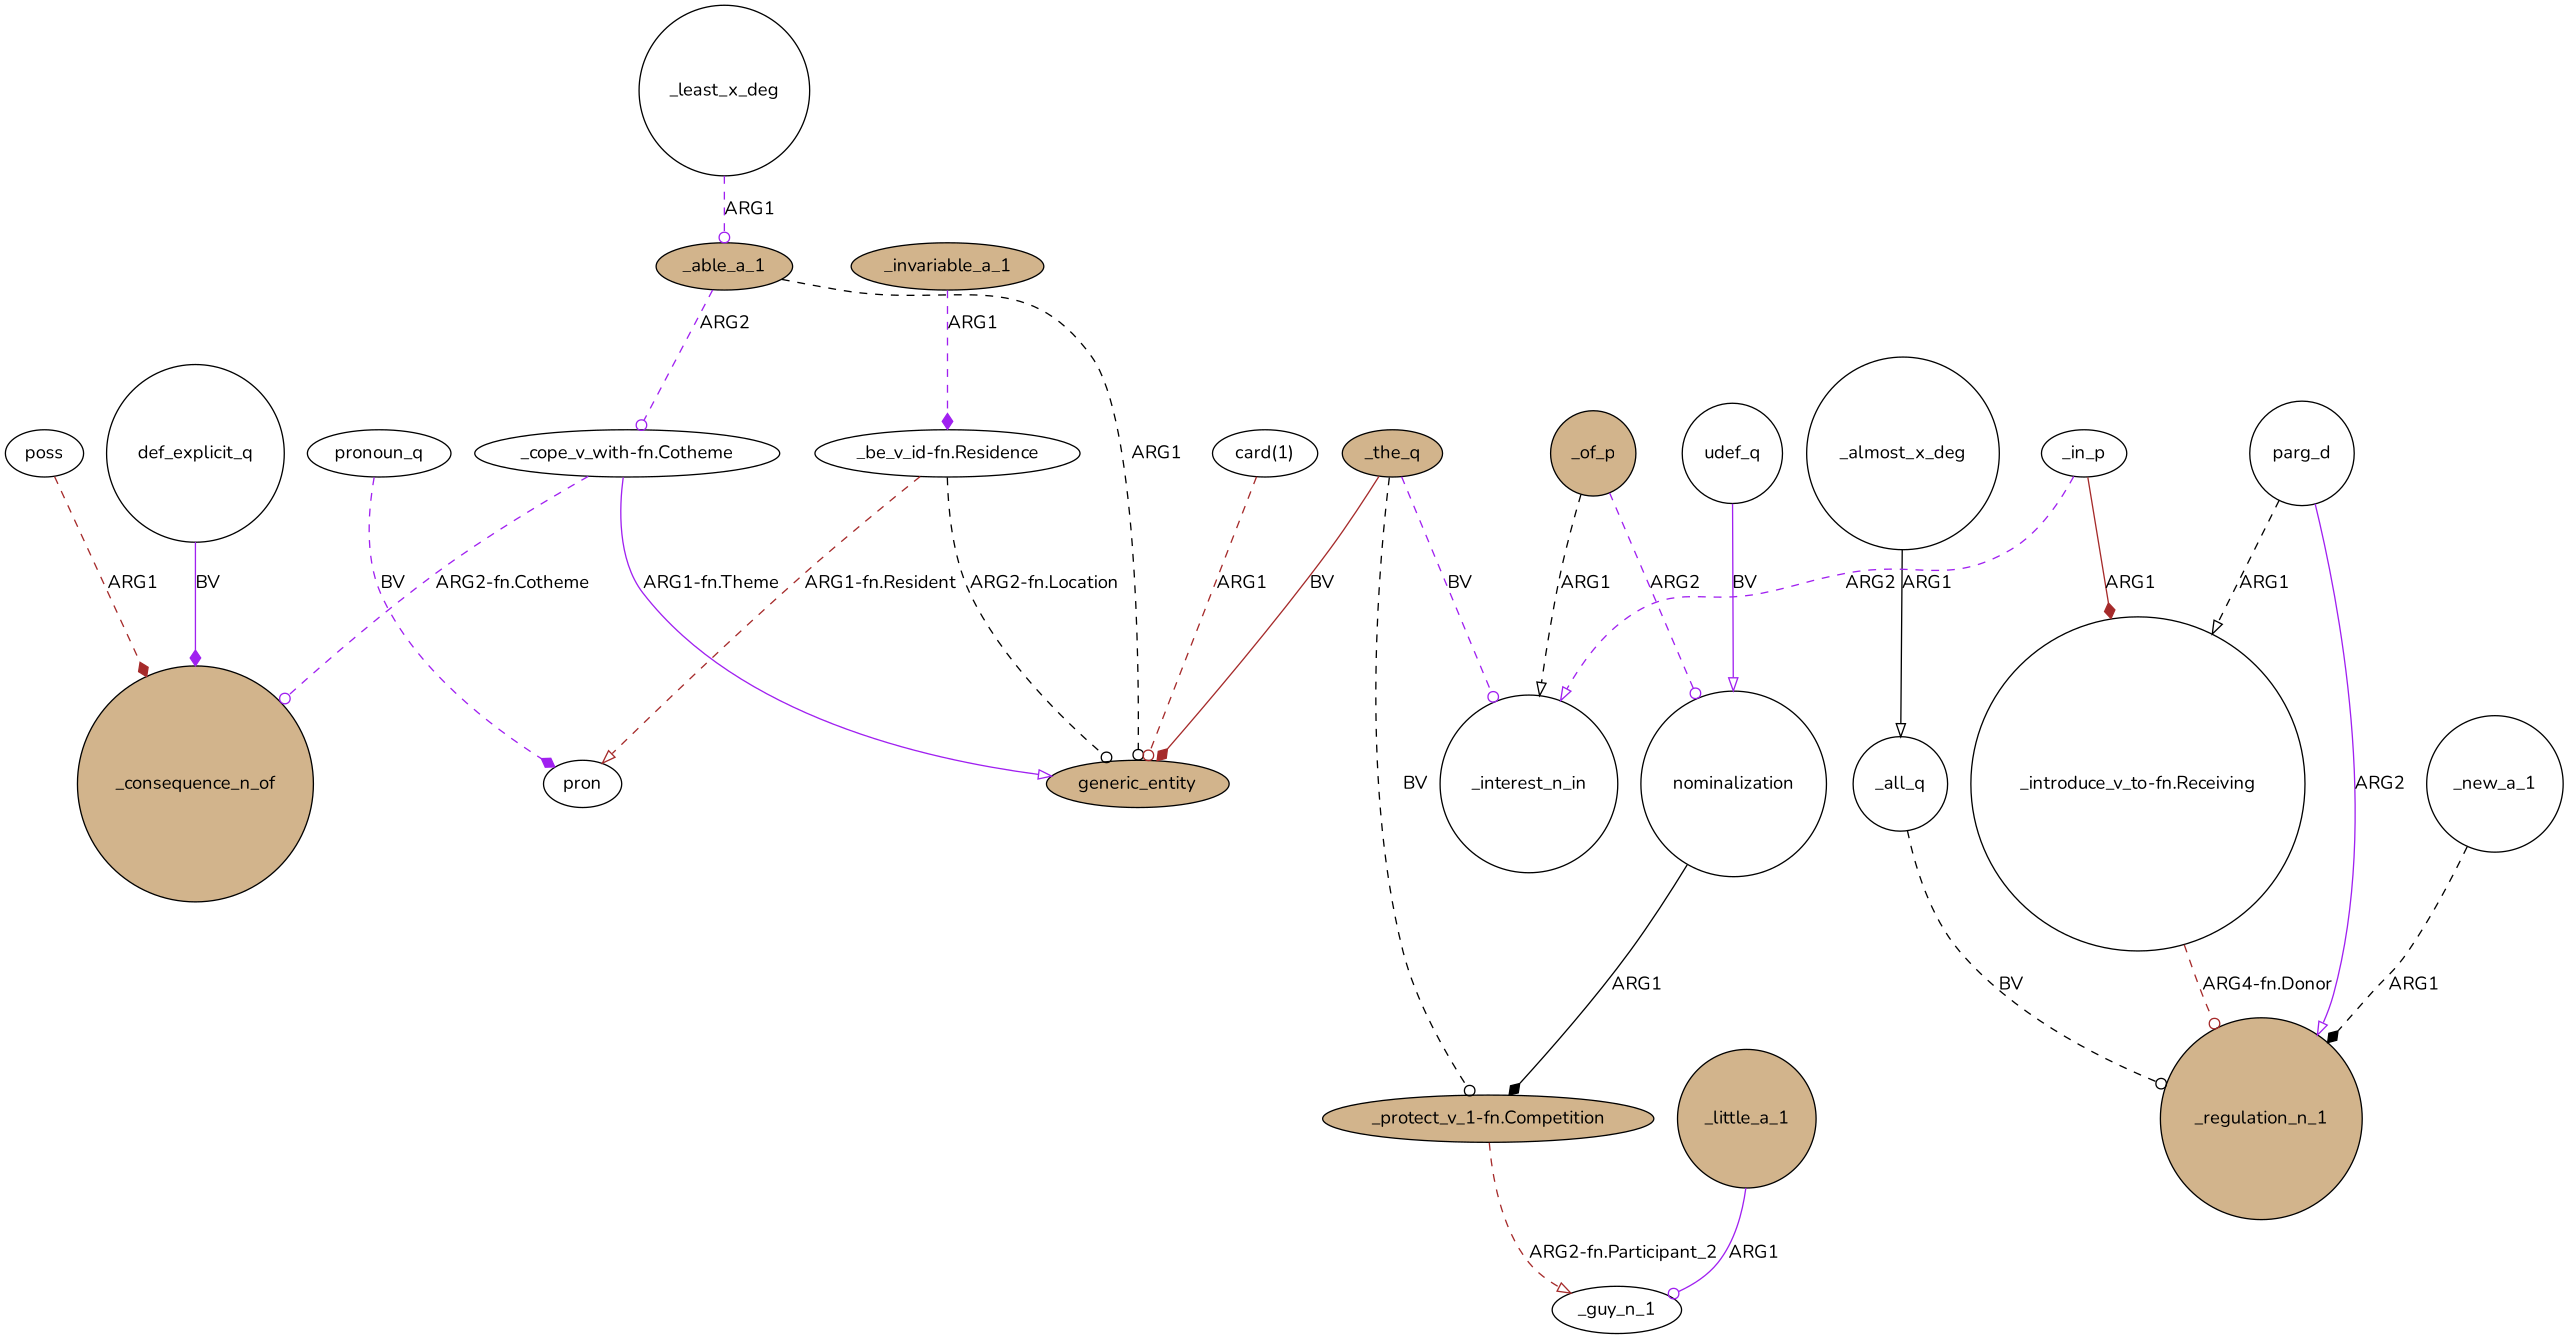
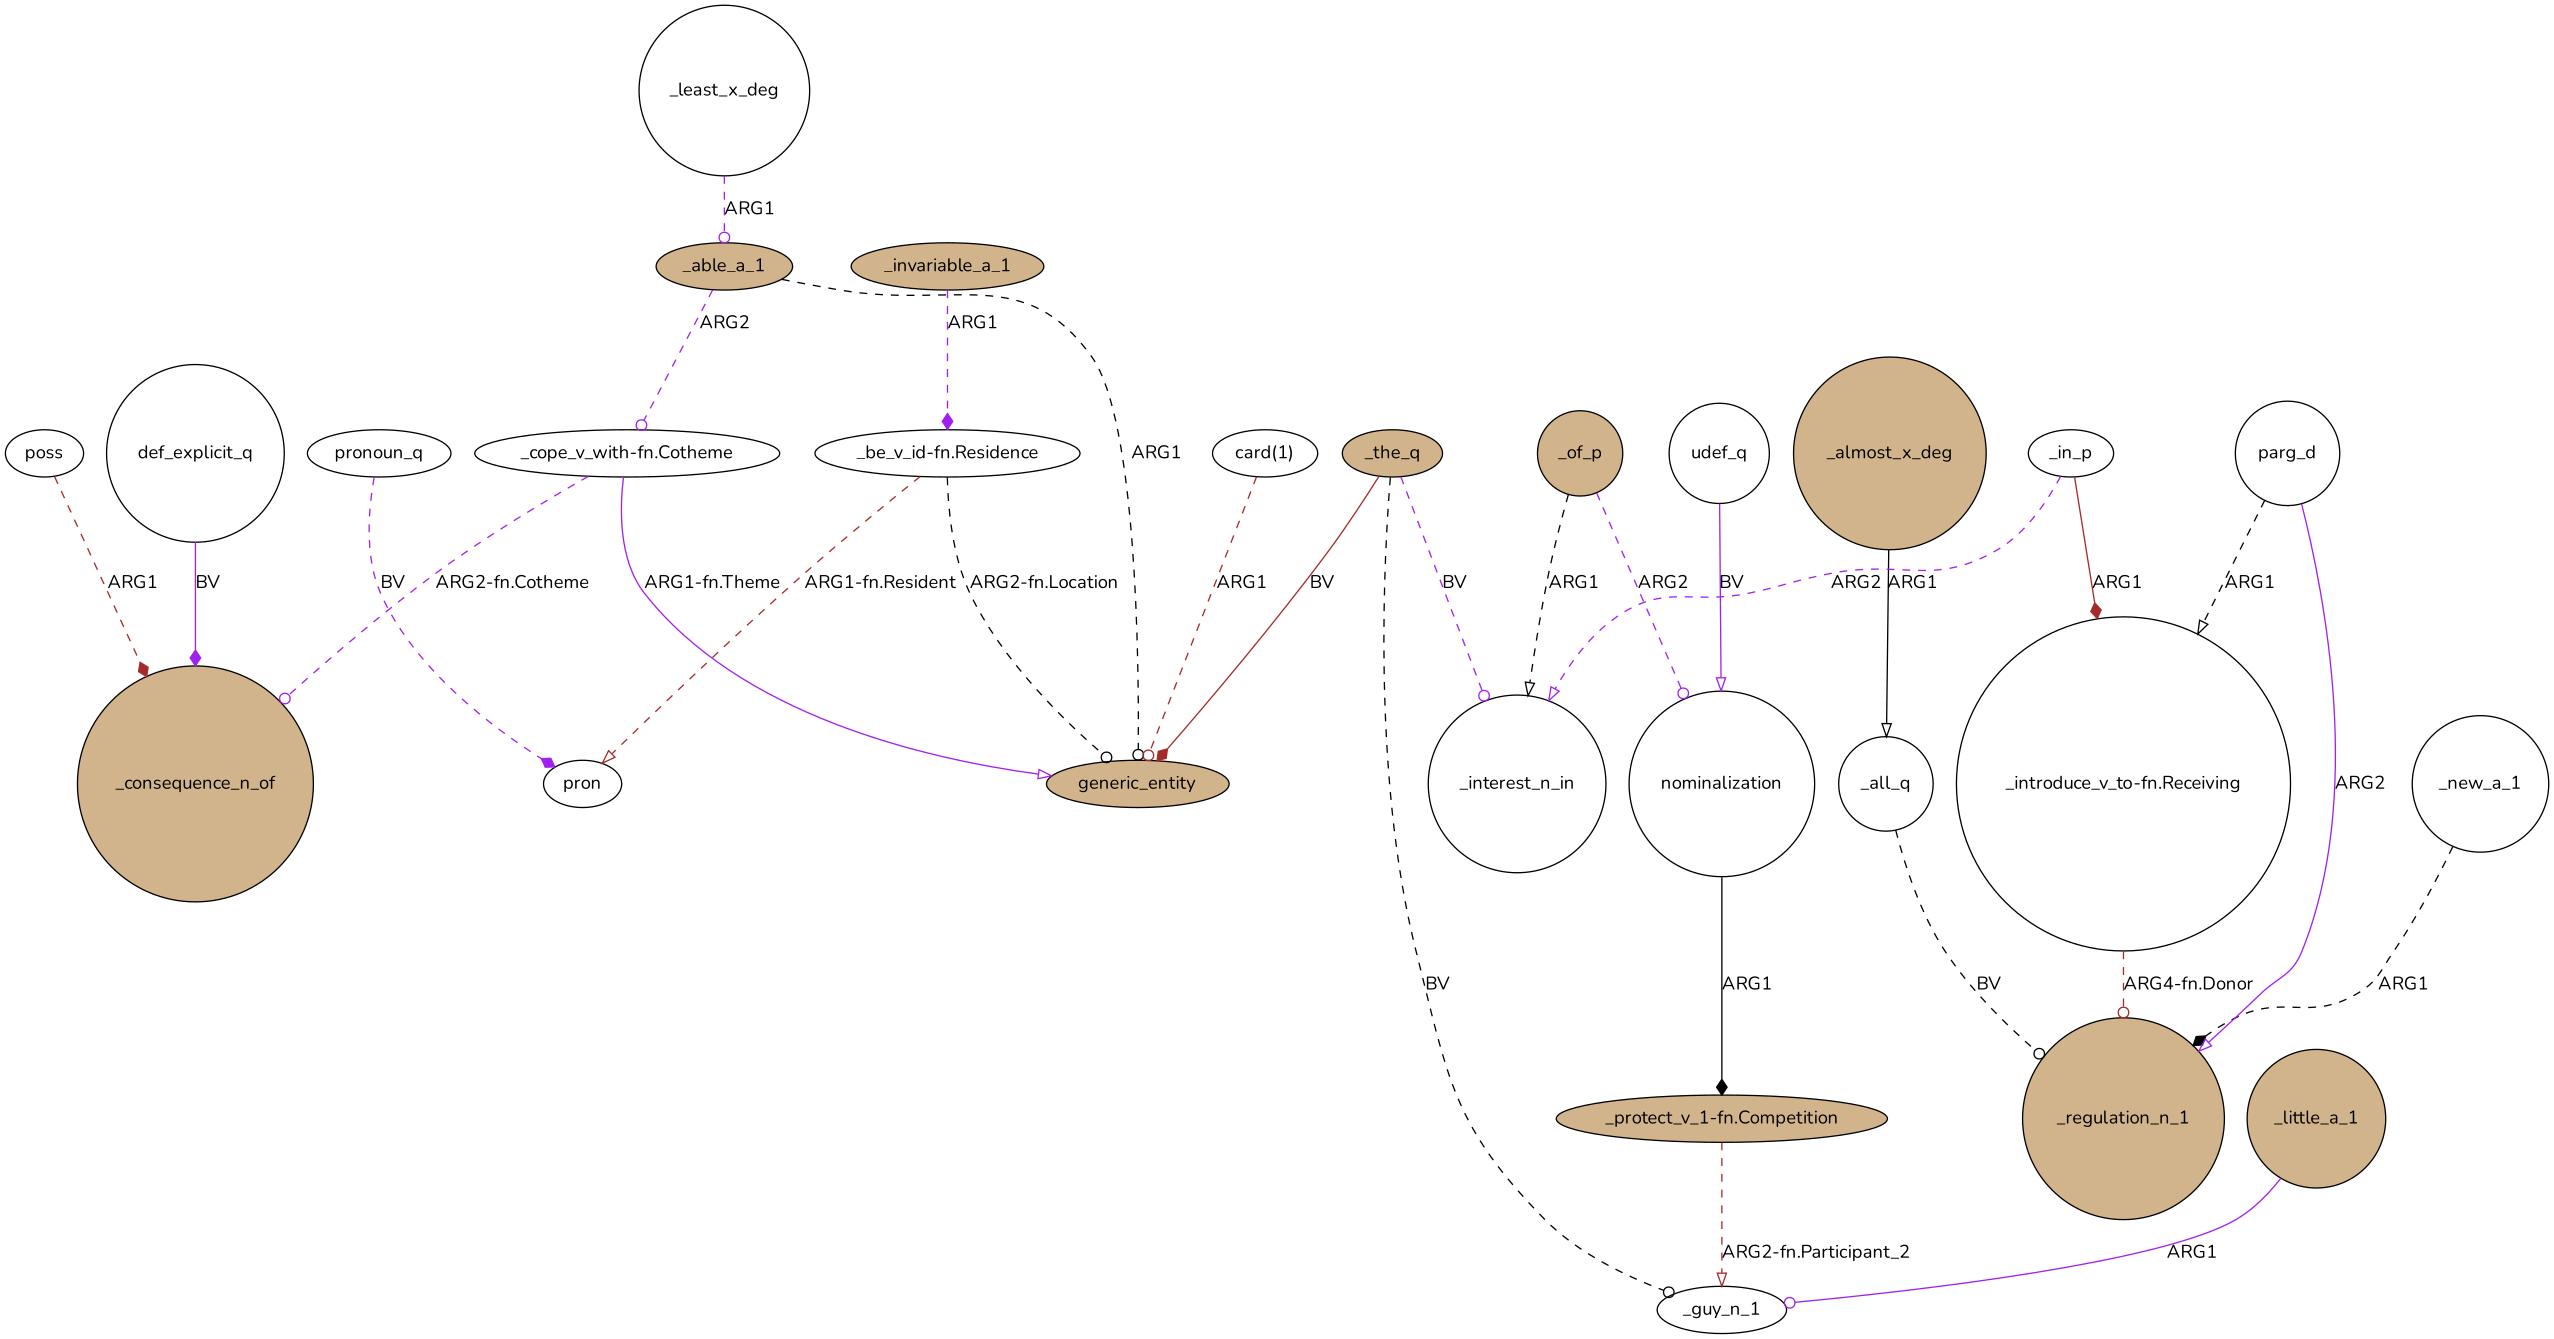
node "_almost_x_deg": fillcolor white -> tan
edge "_the_q" -> "_protect_v_1-fn.Competition": now "_the_q" -> "_guy_n_1"
